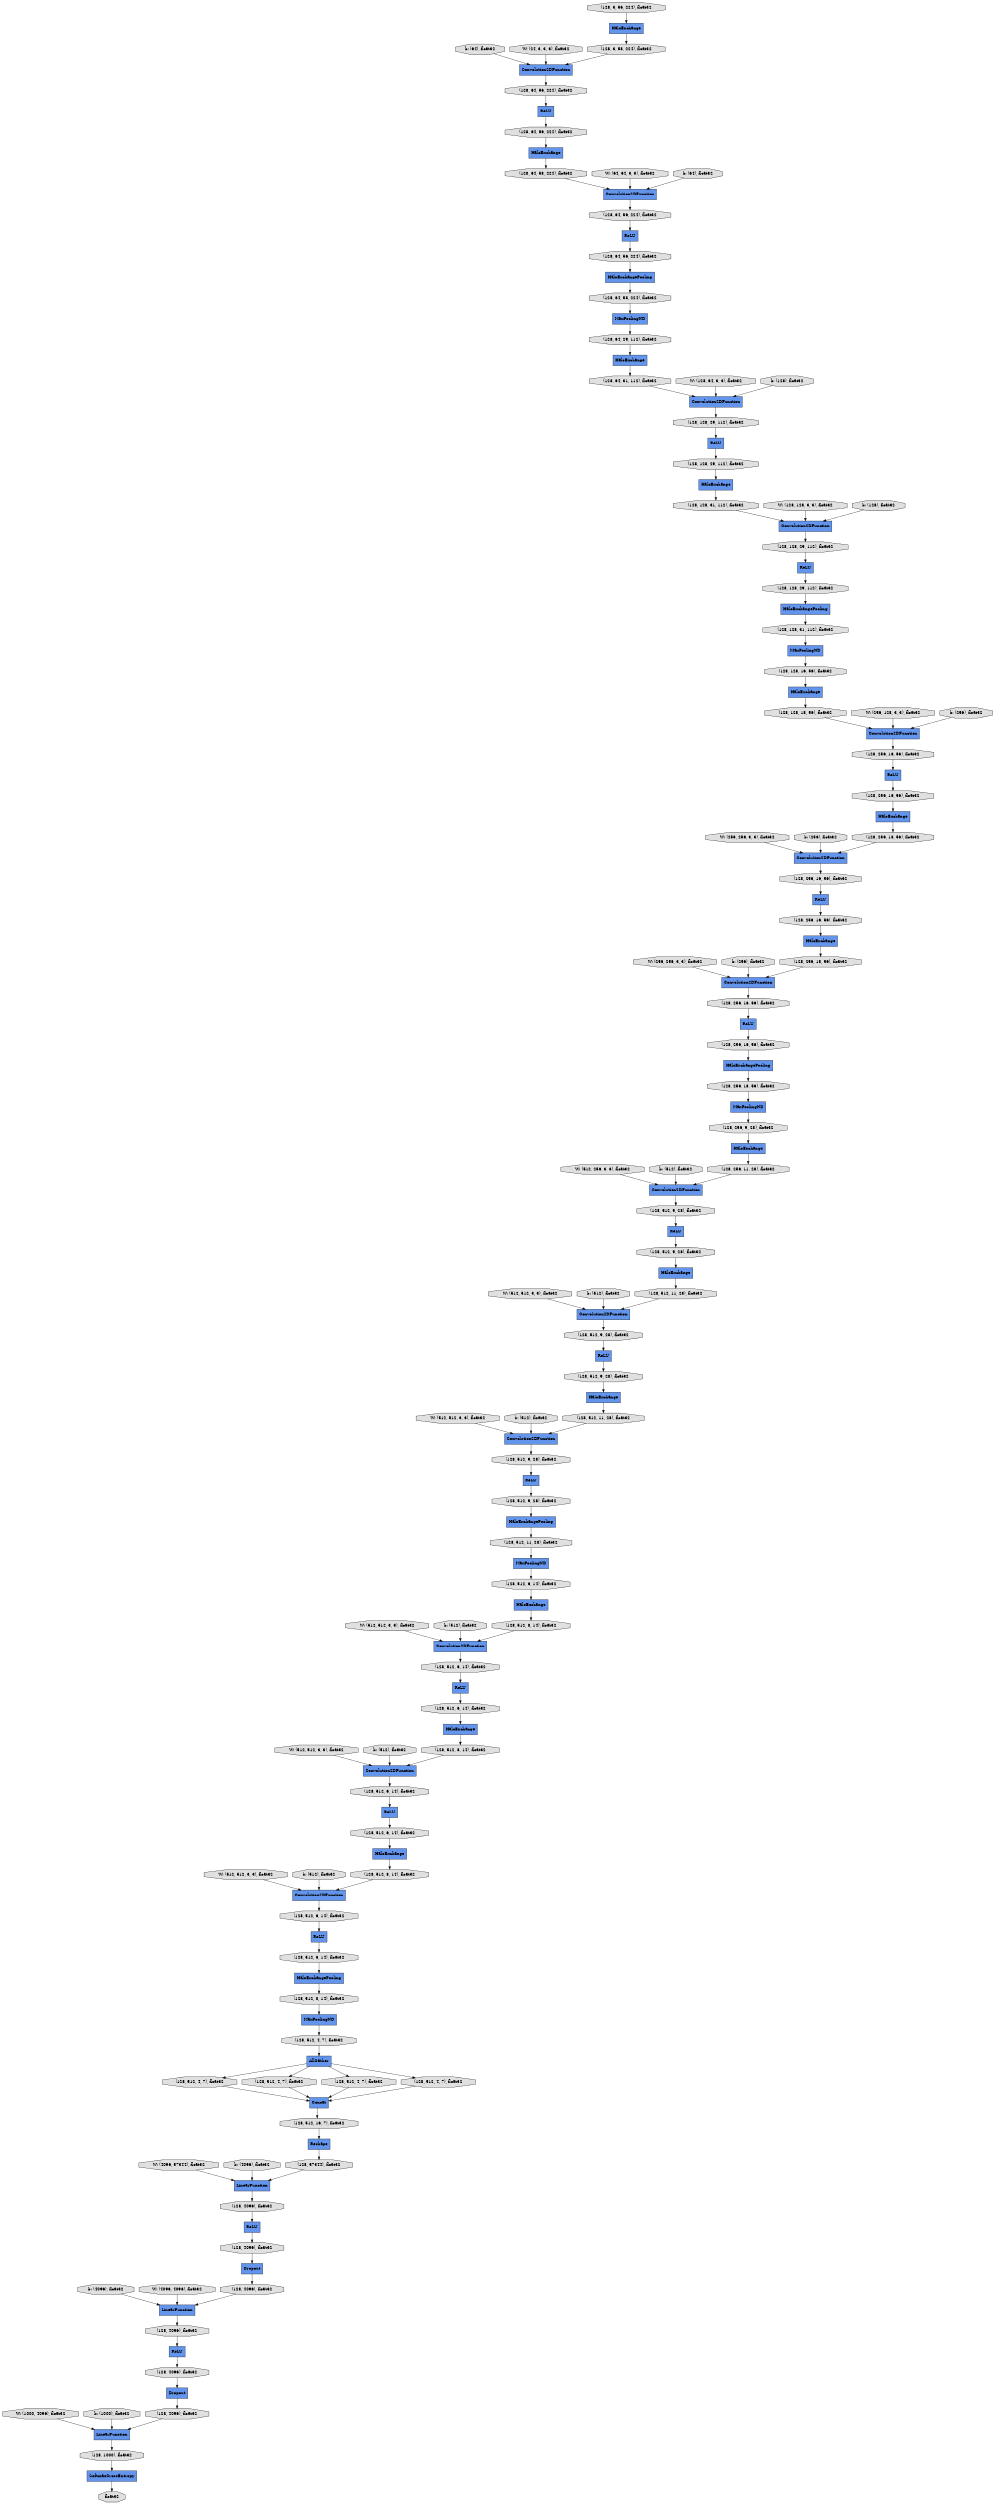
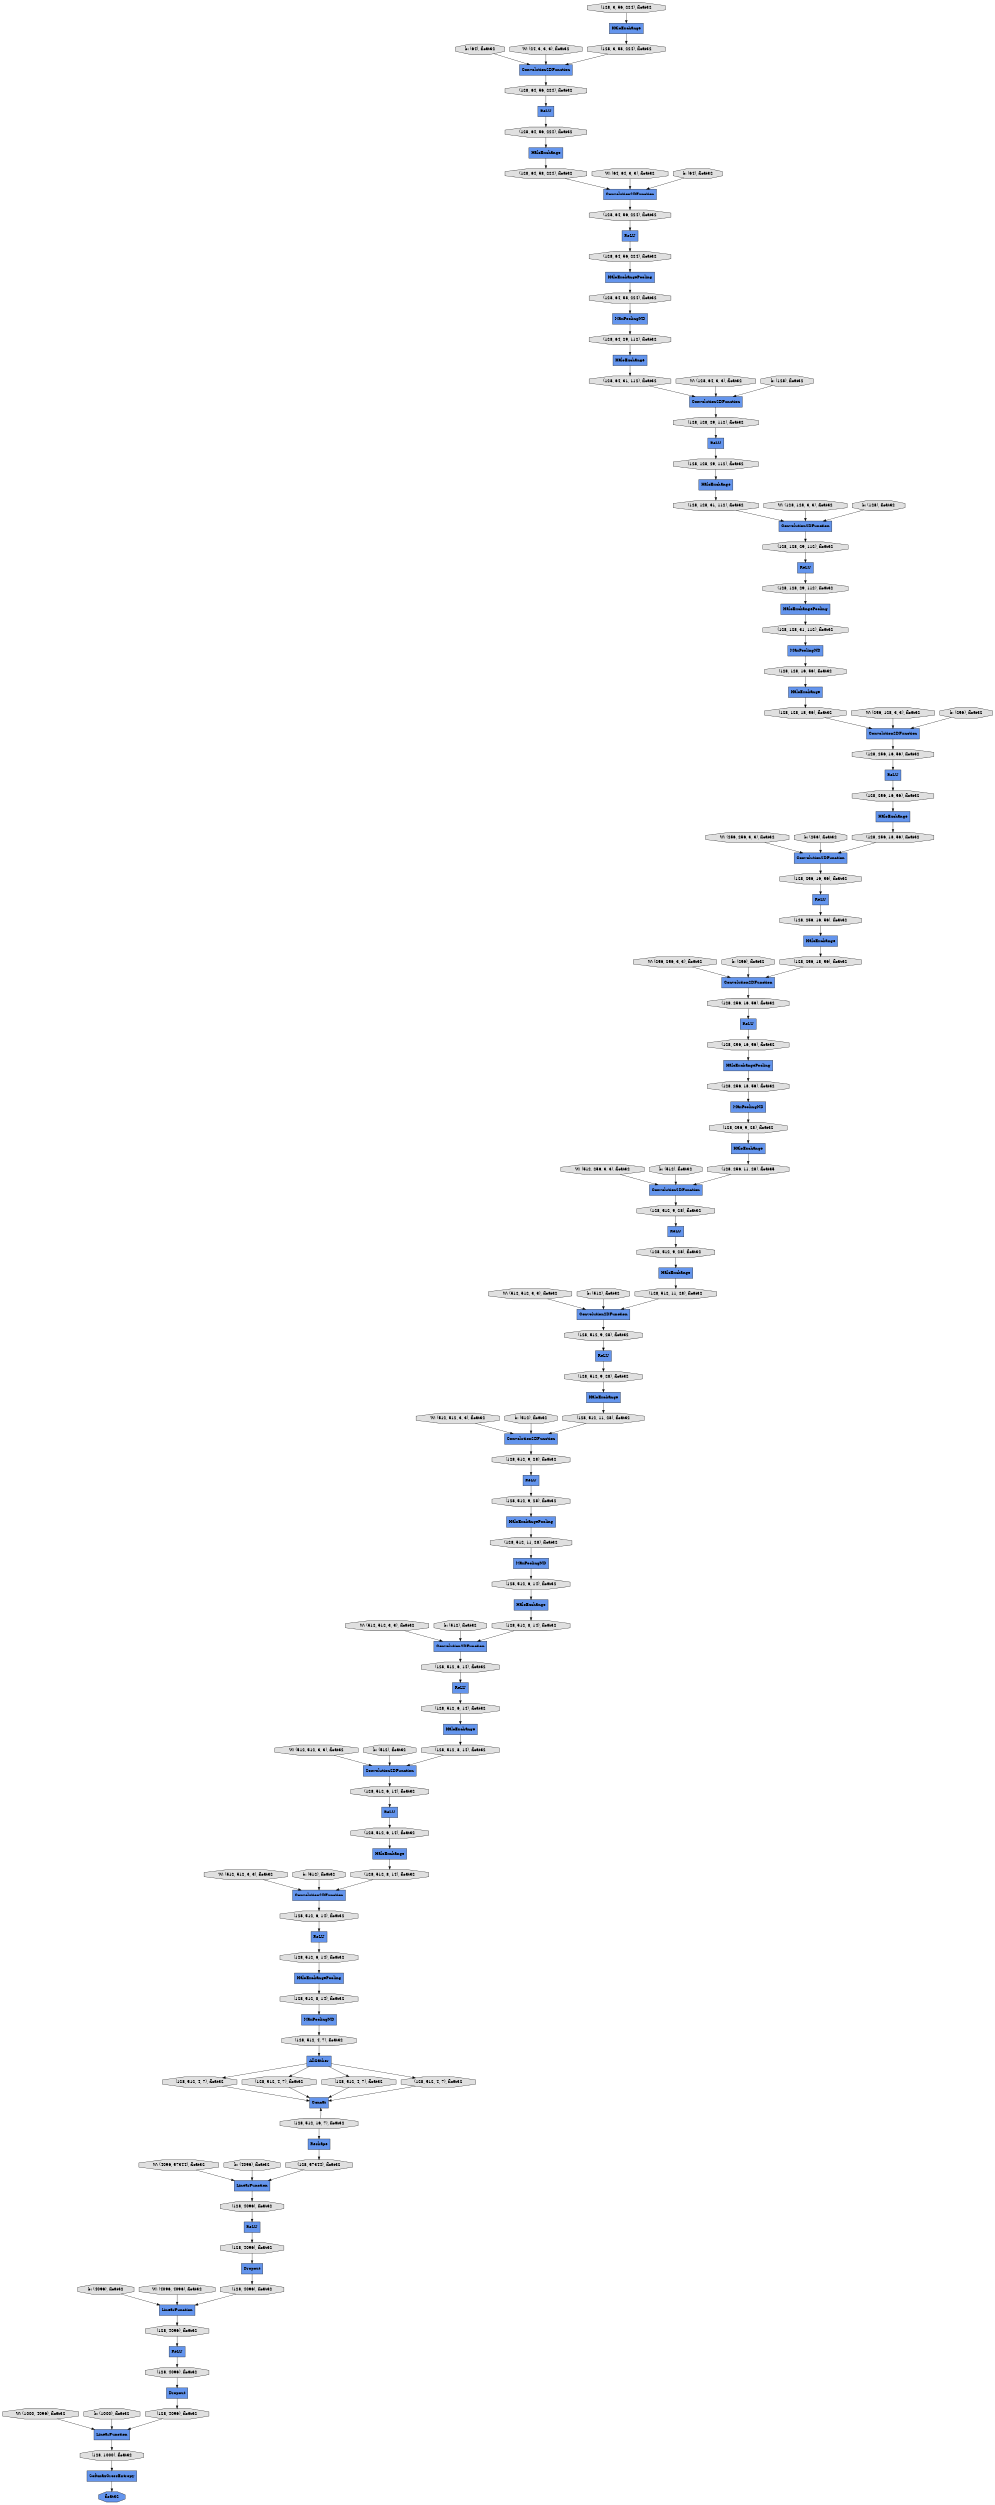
node "(128, 256, 11, 28), float32": label "(128, 256, 11, 28), float32" -> "(128, 256, 11, 28), float35"
edge "Concat" -> "(128, 512, 16, 7), float32": reversed
node "float32": fillcolor #e0e0e0 -> #6495ed
